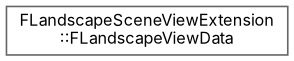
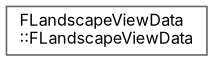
node "FLandscapeSceneViewExtension ::FLandscapeViewData": label "FLandscapeSceneViewExtension ::FLandscapeViewData" -> "FLandscapeViewData ::FLandscapeViewData"
